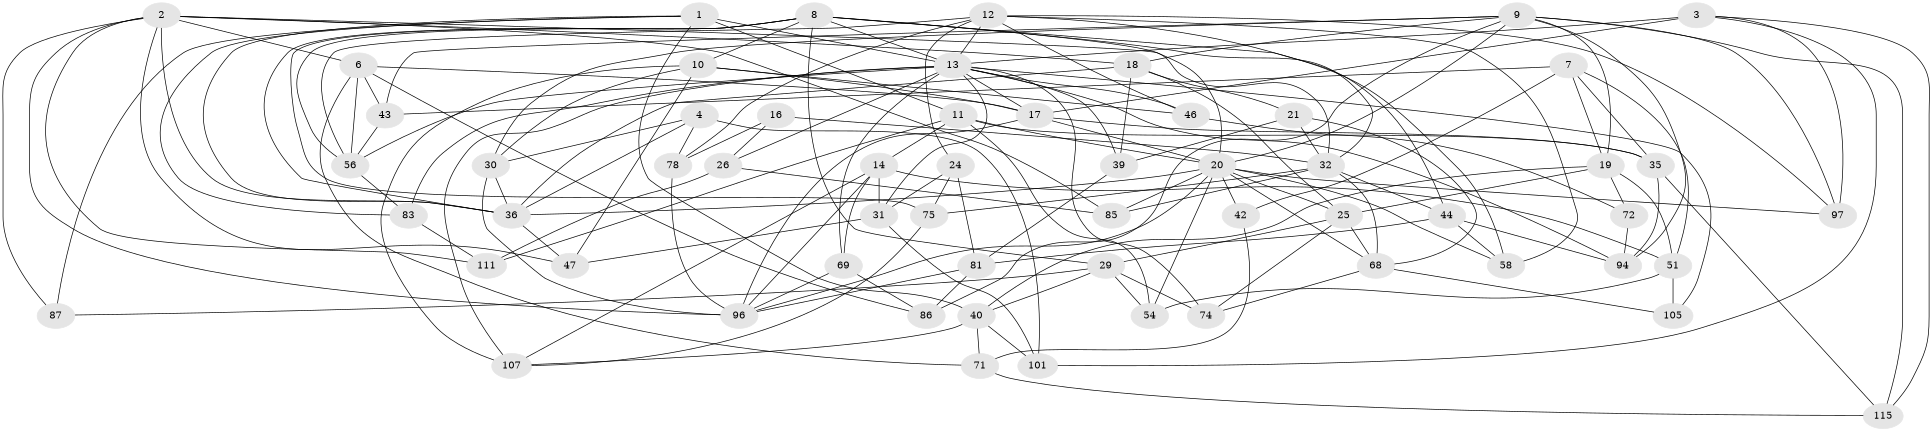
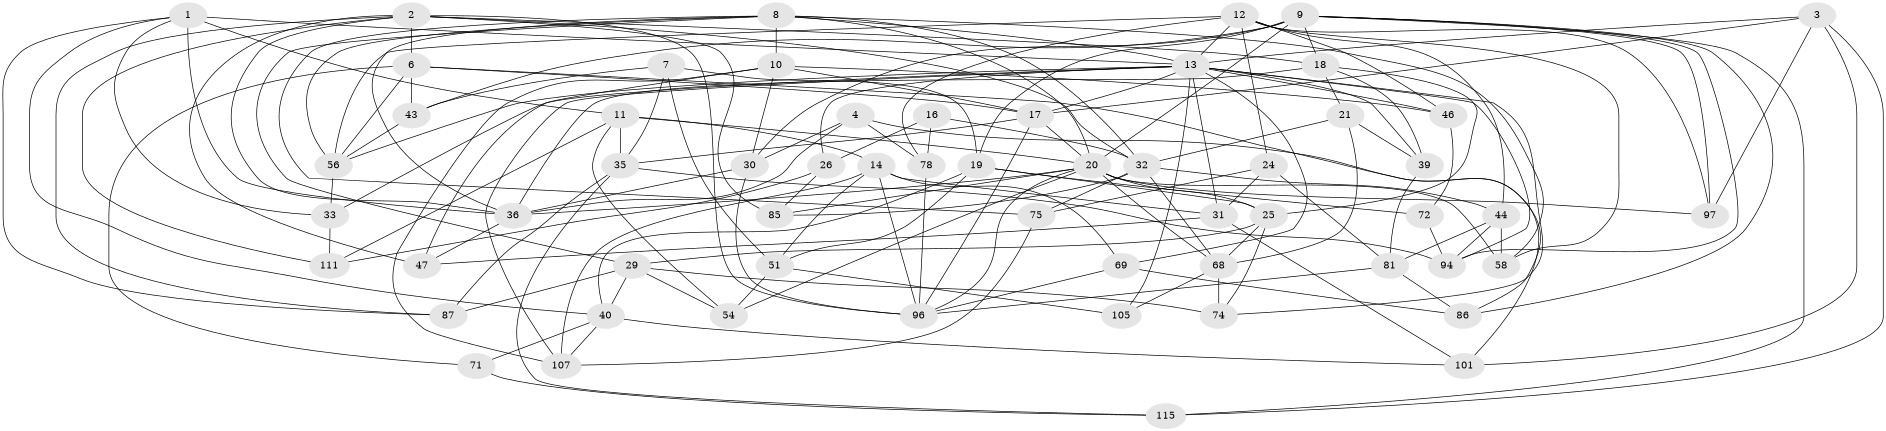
node "83": label "83" -> "33"
node "42": removed
edge "35" -- "87": added
